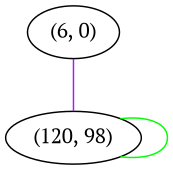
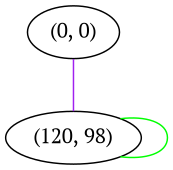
node "(6, 0)": label "(6, 0)" -> "(0, 0)"
